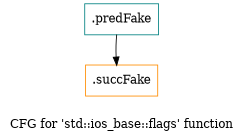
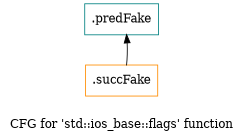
edge ".predFake" -> ".succFake": reversed
